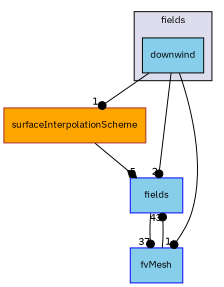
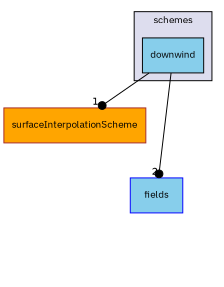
cluster "fields": label "fields" -> "schemes"
edge "surfaceInterpolationScheme" -> "fields": removed
node "fvMesh": removed
